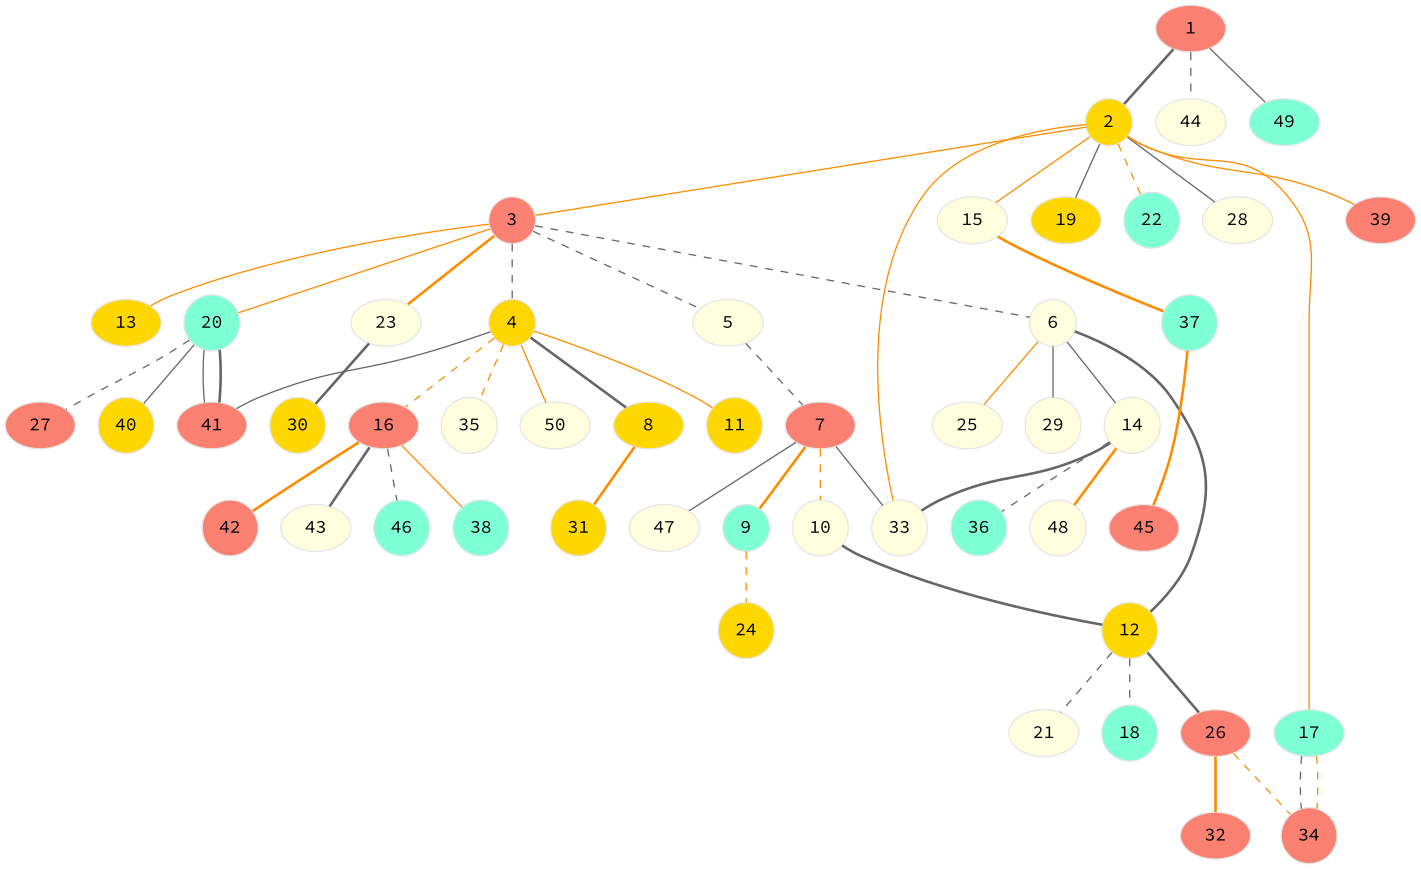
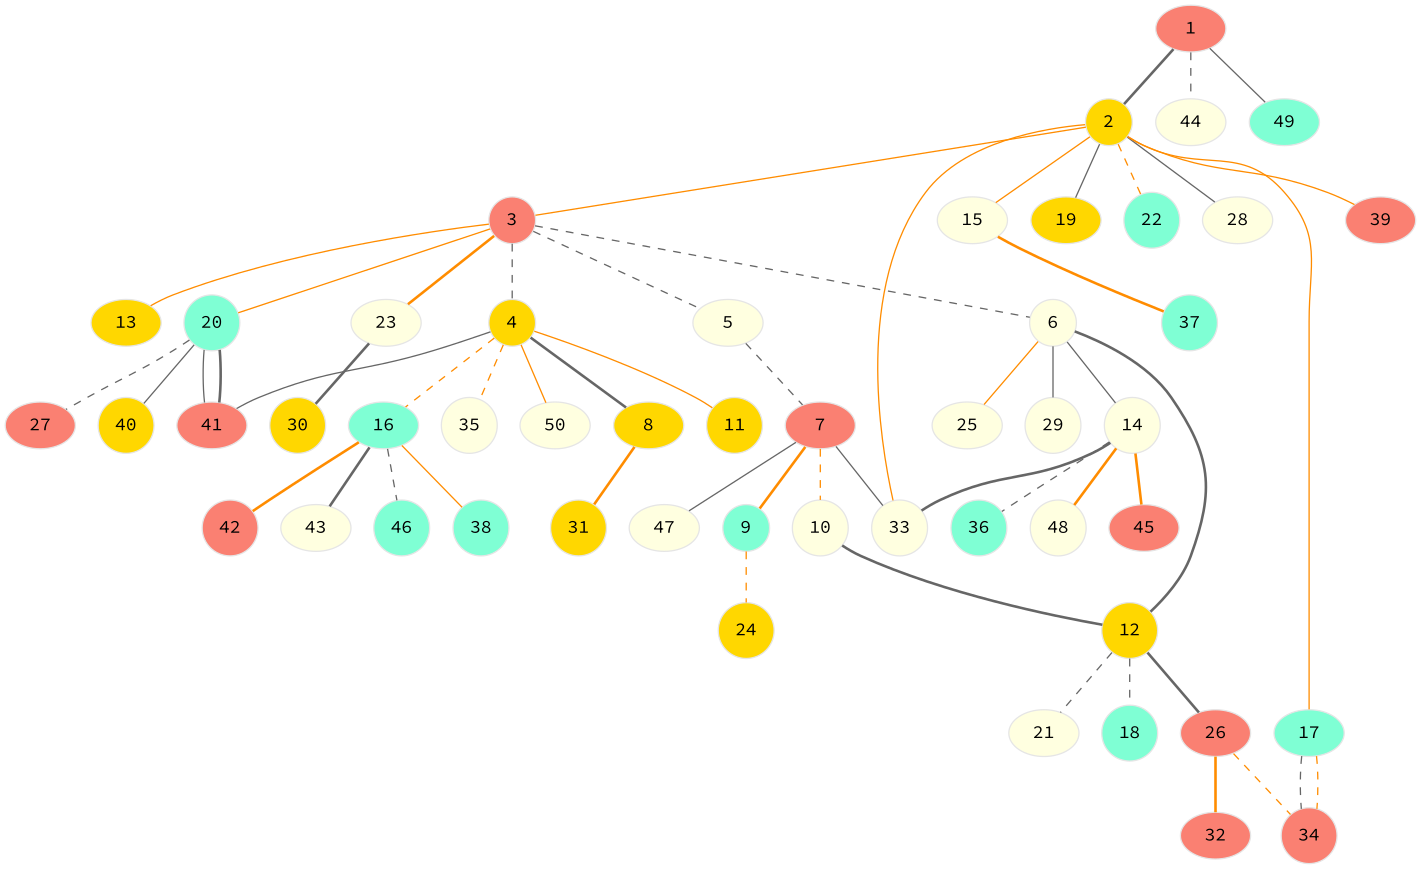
node "16": fillcolor salmon -> aquamarine
edge "37" -- "45": now "14" -- "45"
